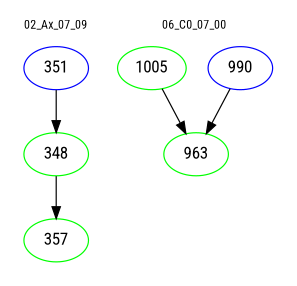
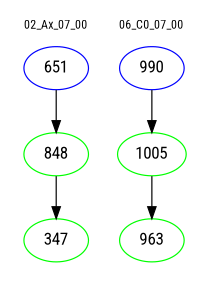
cluster "02_Ax_07_09": label "02_Ax_07_09" -> "02_Ax_07_00"
node "351": label "351" -> "651"
edge "990" -> "963": now "990" -> "1005"
node "348": label "348" -> "848"
node "357": label "357" -> "347"
